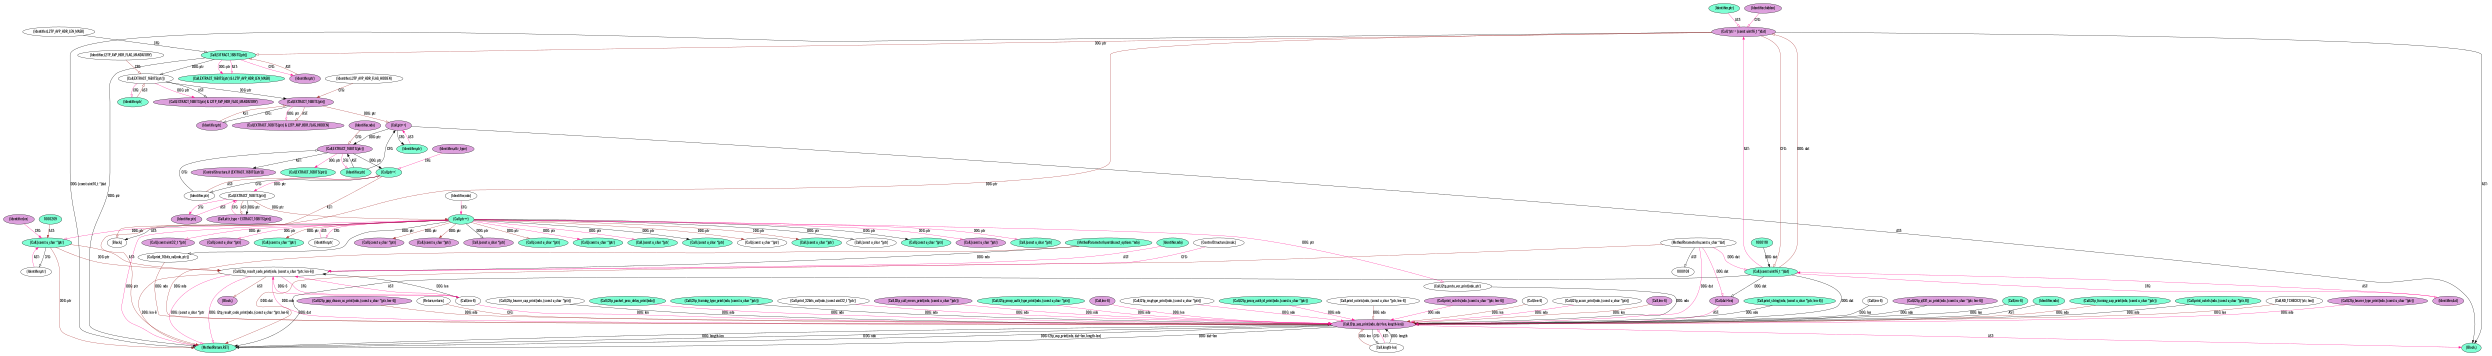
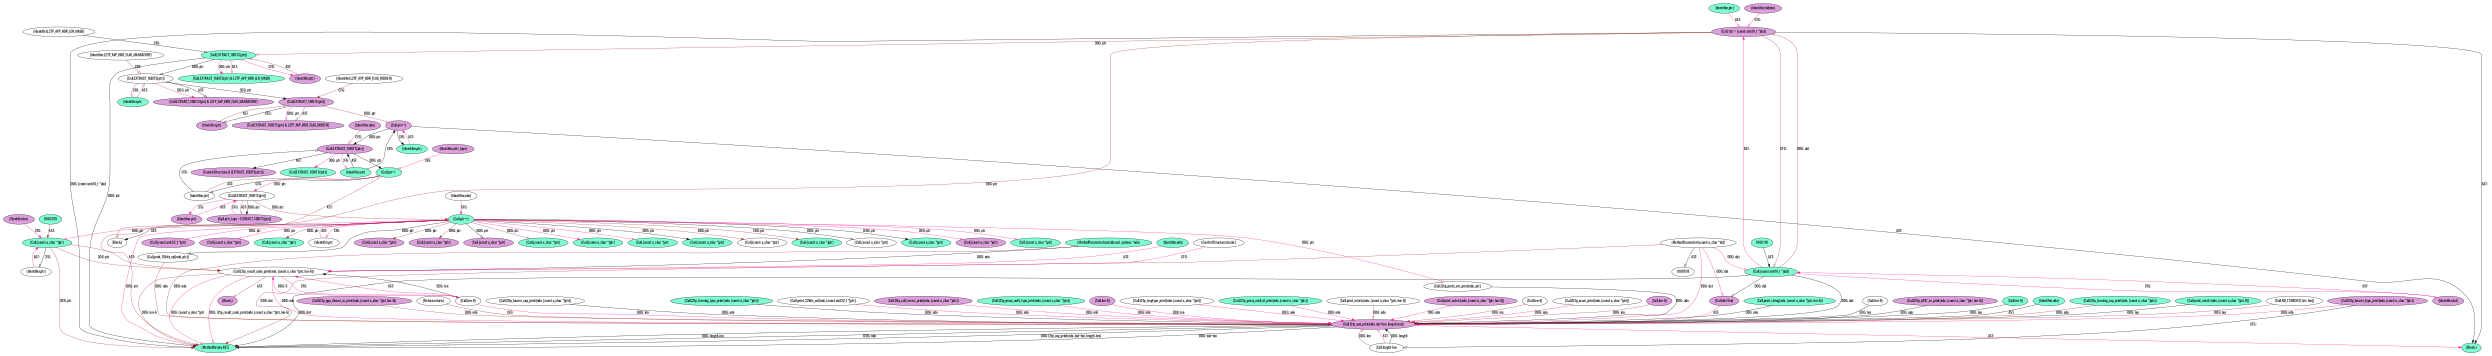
edge "1000118" -> "(Call,(const uint16_t *)dat)": label "DDG: dat" -> "AST: "
node "(Call,l2tp_packet_proc_delay_print(ndo))": removed
edge "(Call,print_octets(ndo, (const u_char *)ptr, 8))" -> "(Call,l2tp_avp_print(ndo, dat+len, length-len))": label "DDG: ndo" -> "DDG: len"
edge "(Call,l2tp_avp_print(ndo, dat+len, length-len))" -> "(Call,length-len)": now "(Call,l2tp_bearer_type_print(ndo, (const u_char *)ptr))" -> "(Call,length-len)"
